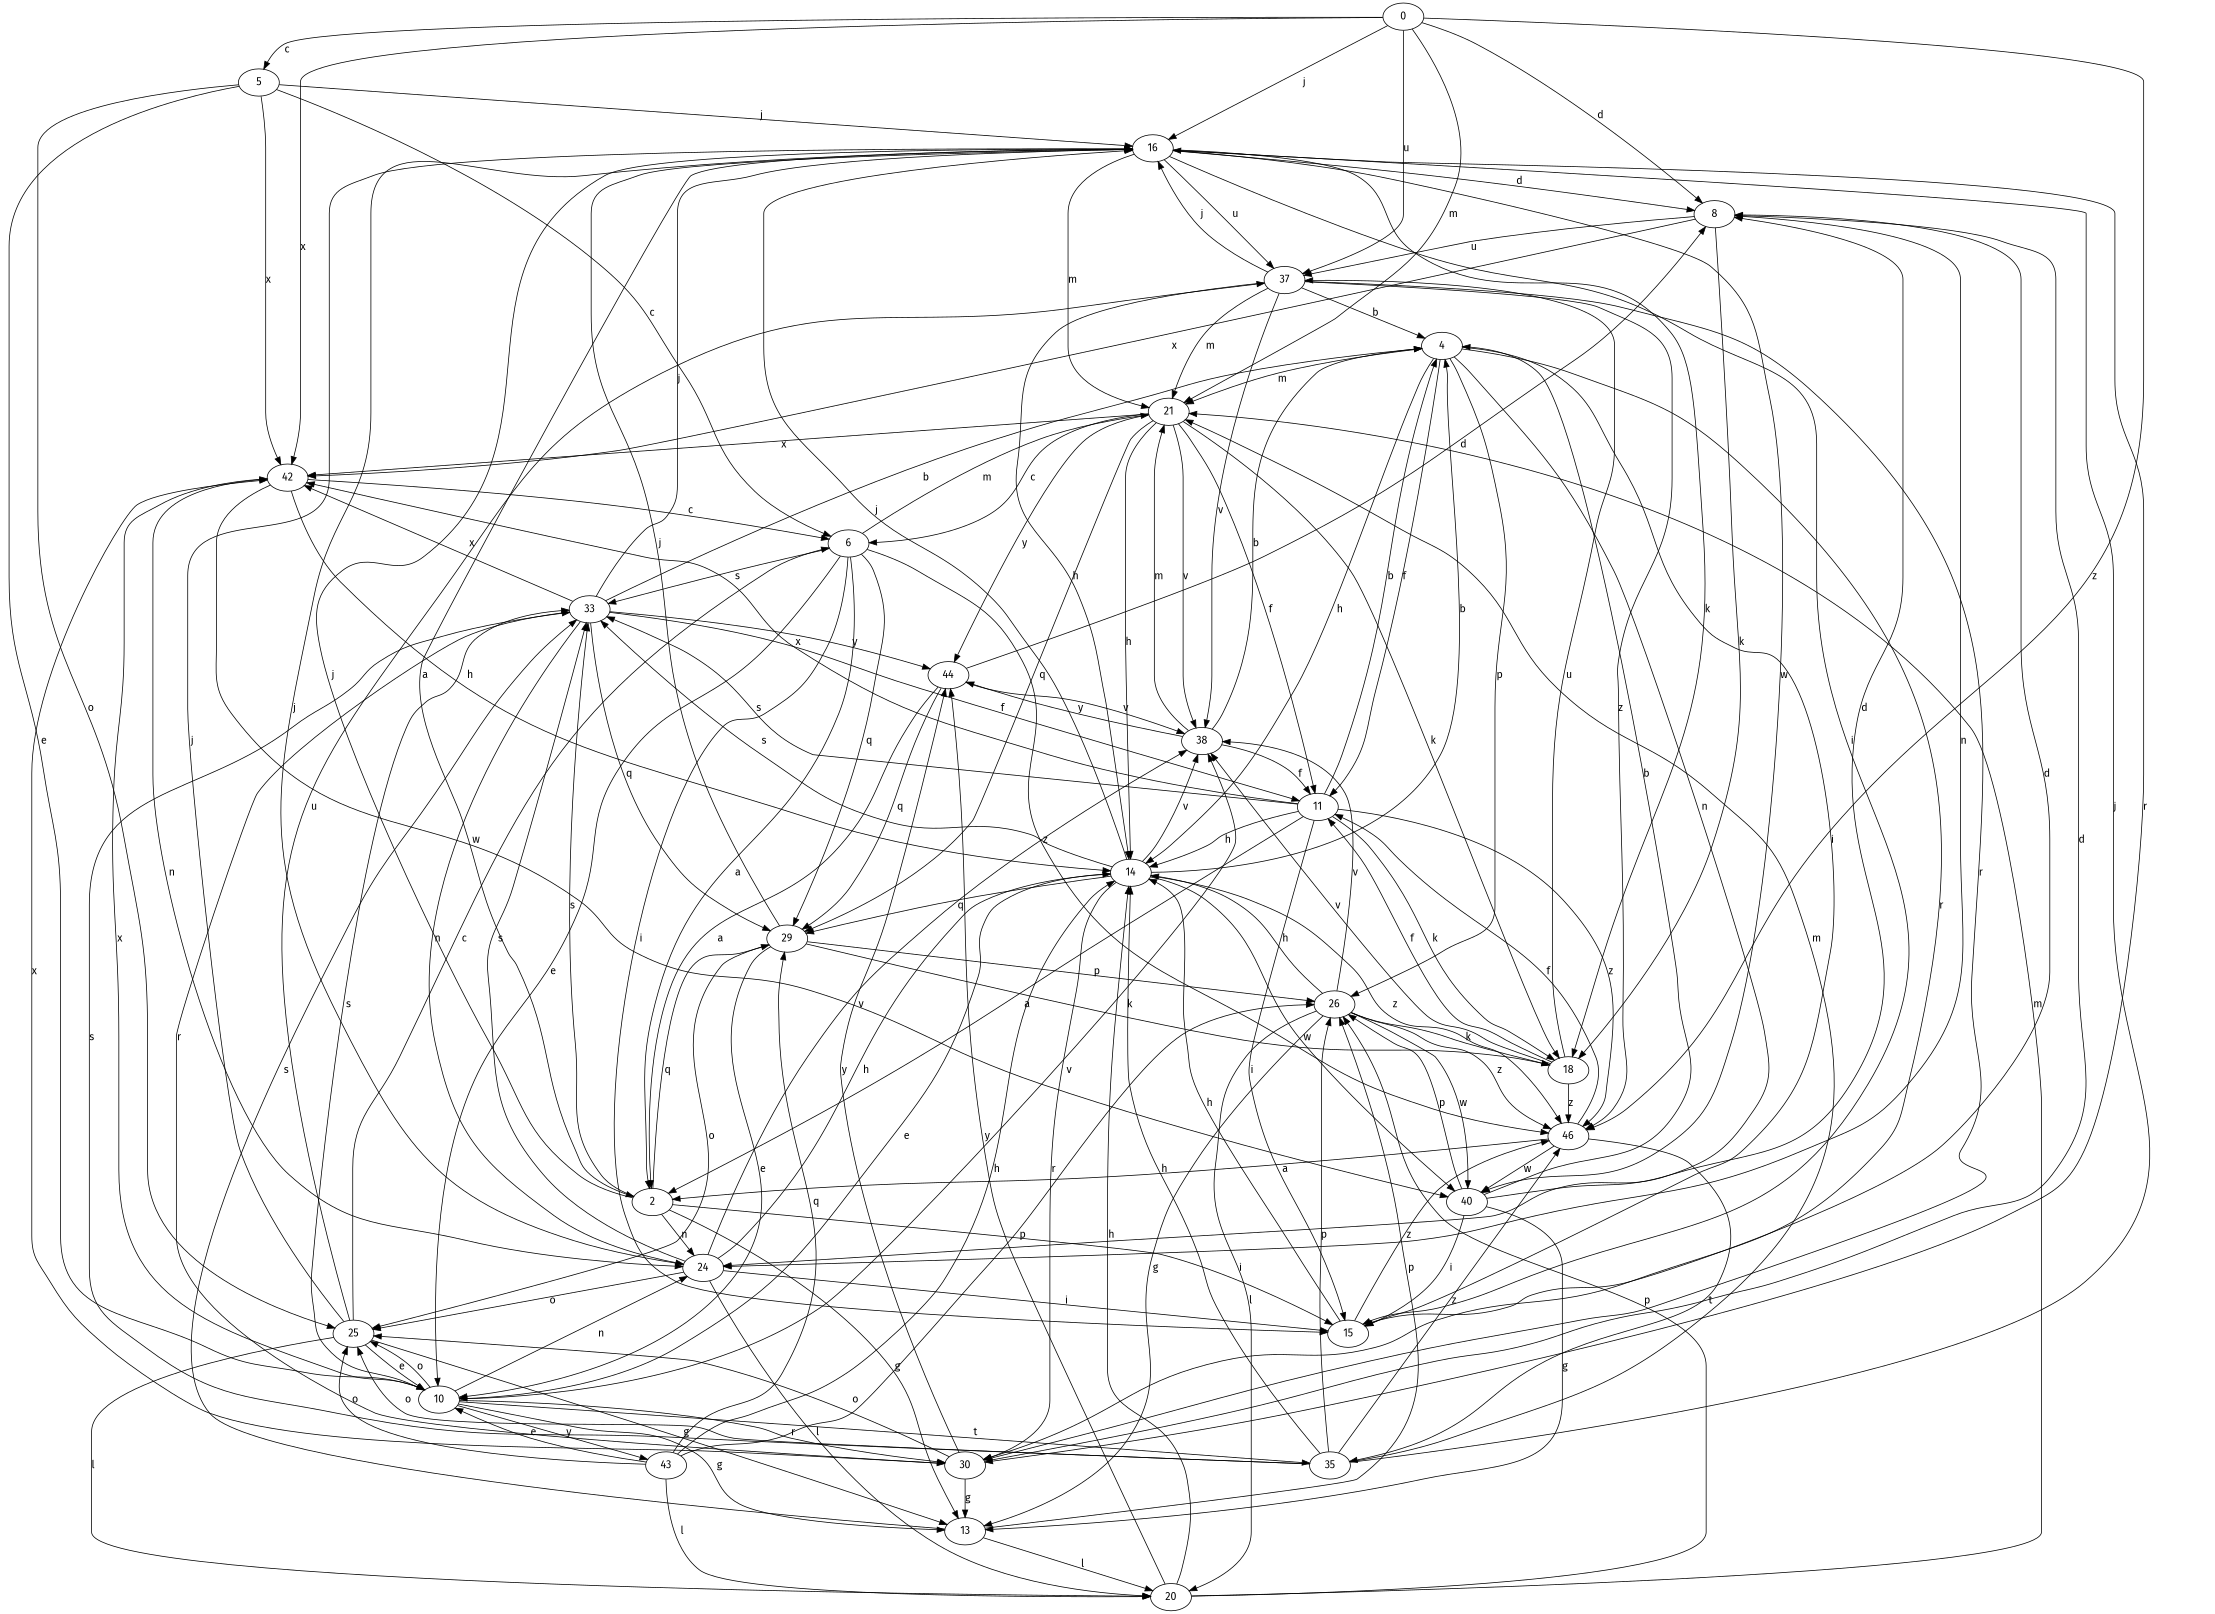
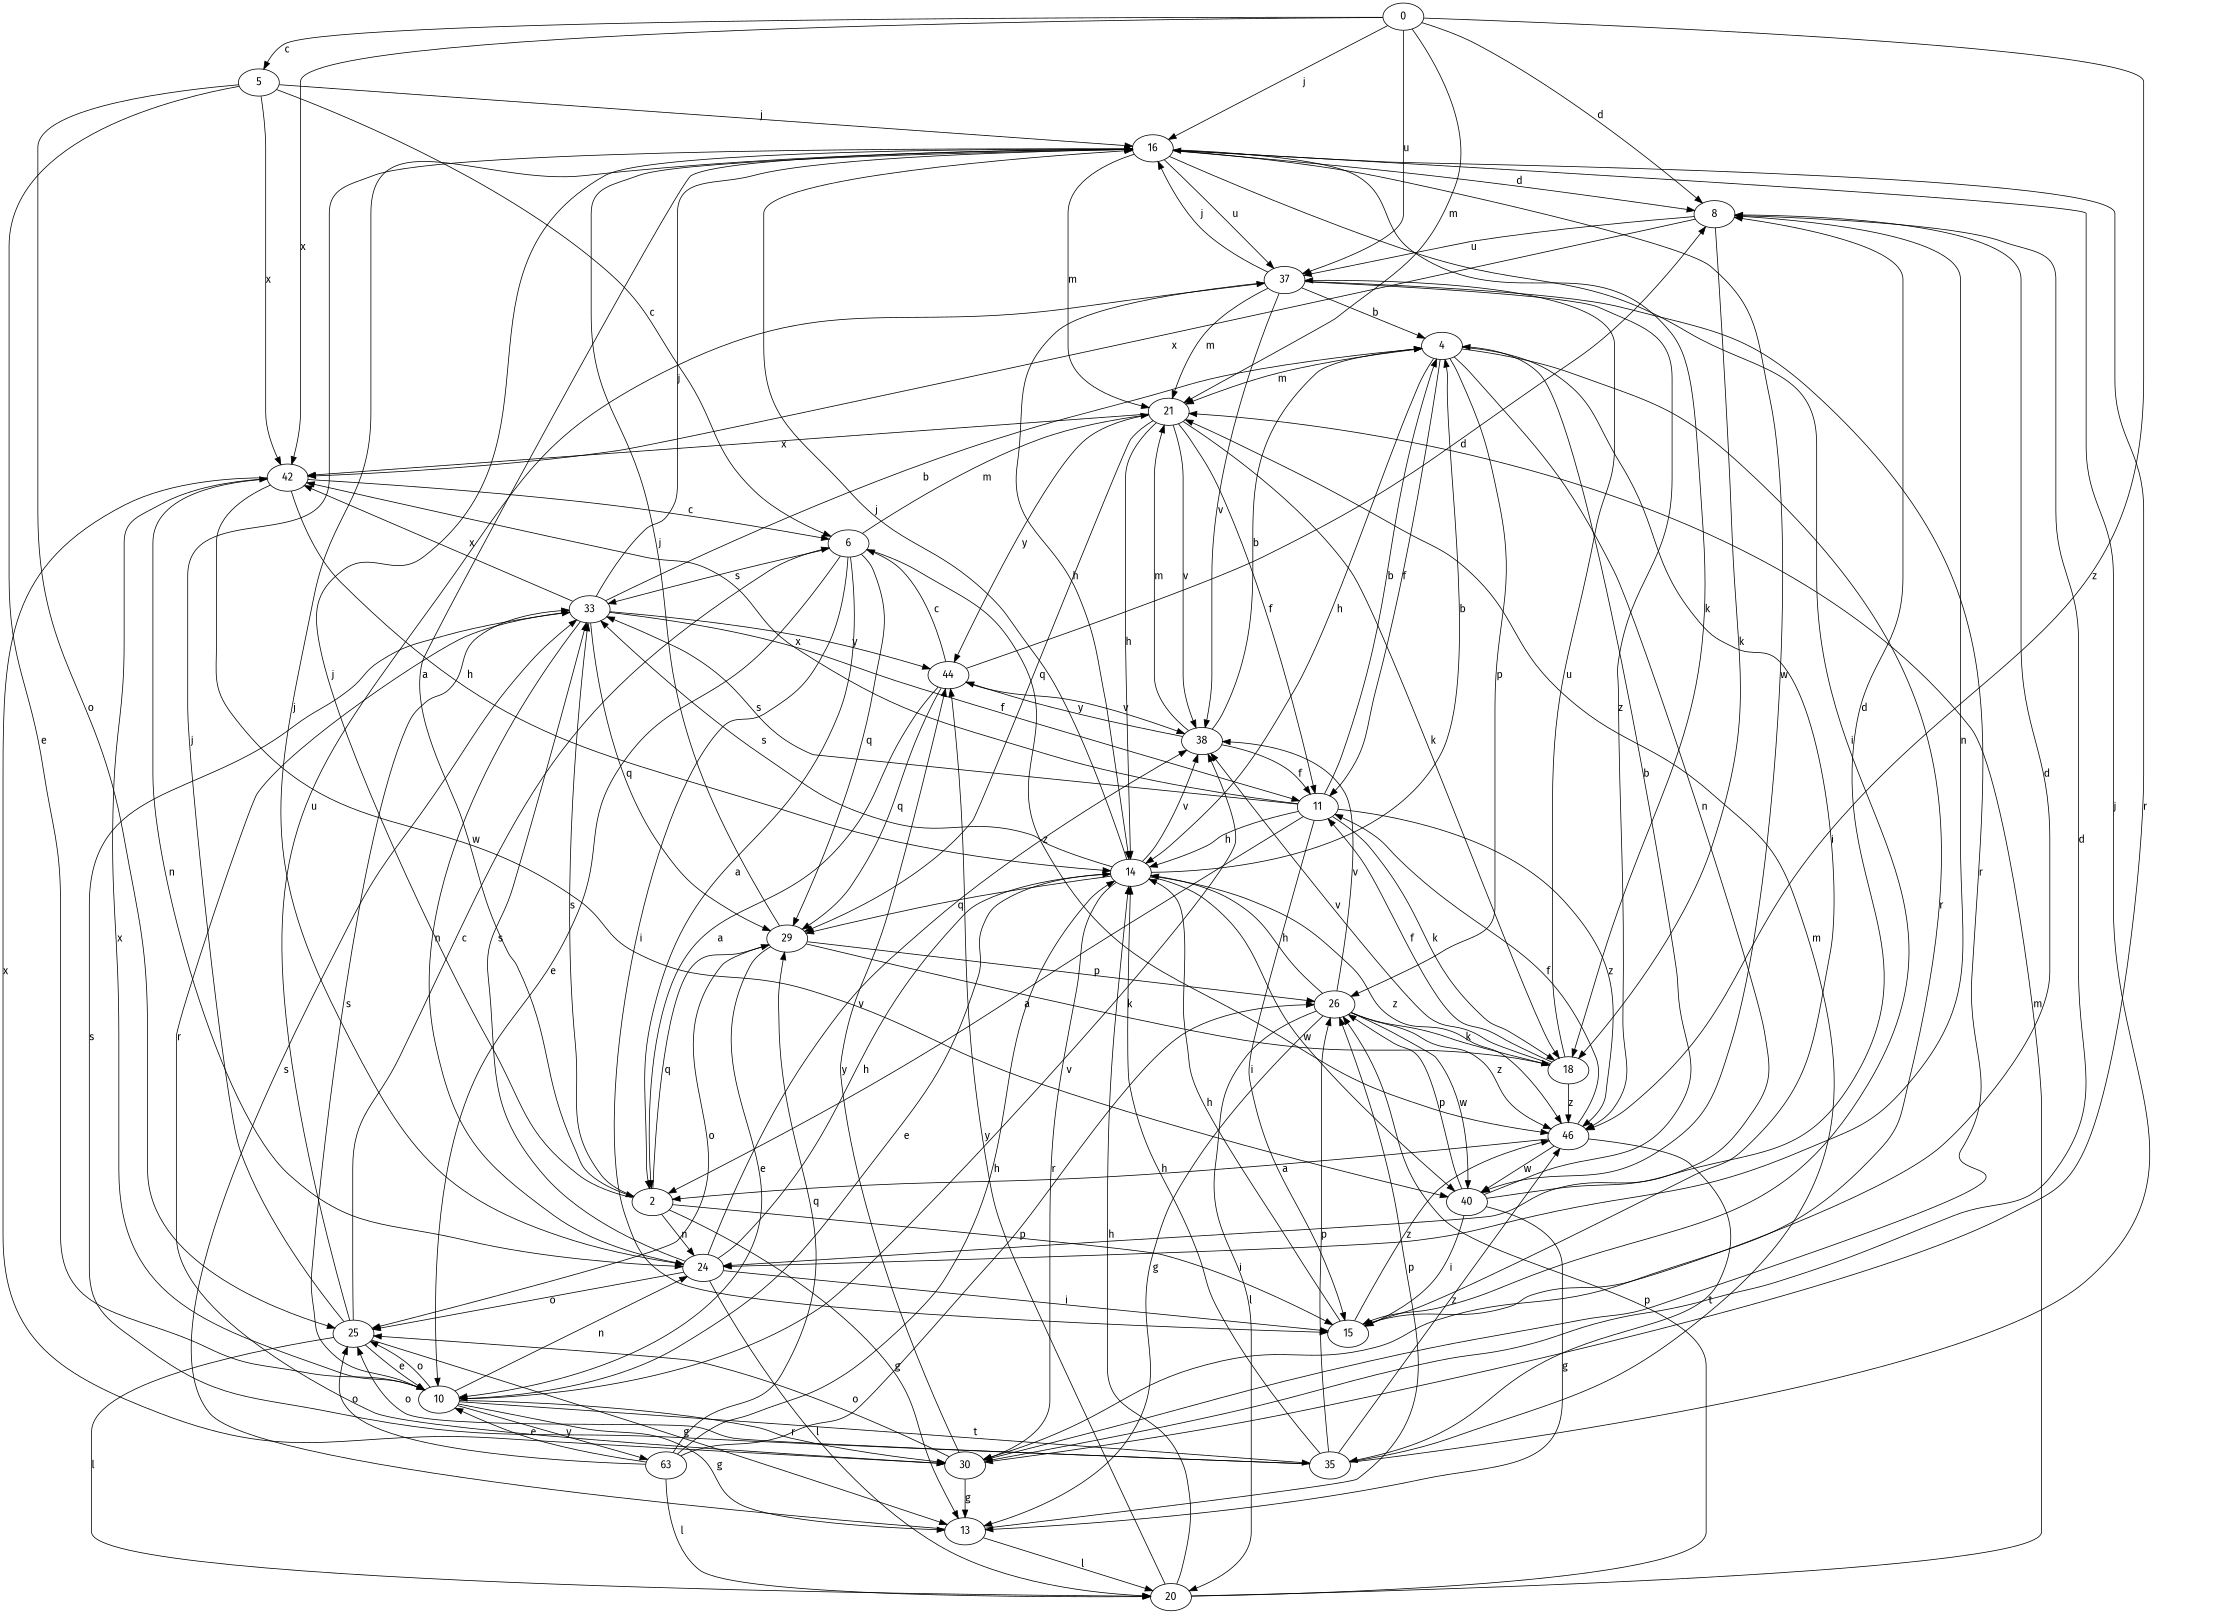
edge "21" -> "6": now "44" -> "6"
edge "30" -> "42": reversed
node "43": label "43" -> "63"
